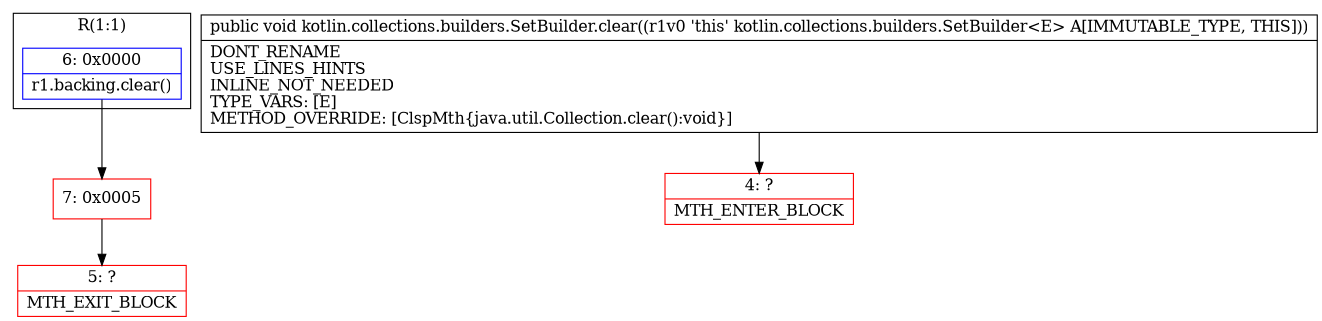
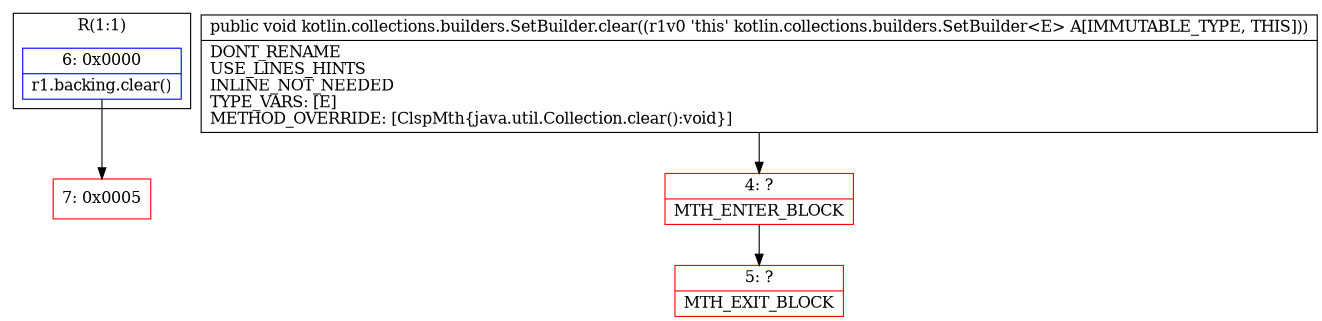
edge "7: 0x0005" -> "5: ?": now "4: ?" -> "5: ?"
